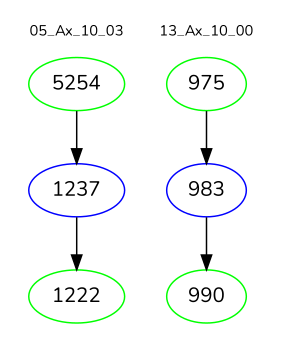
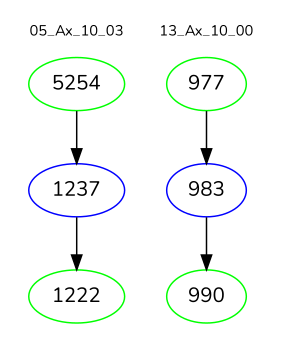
node "975": label "975" -> "977"
